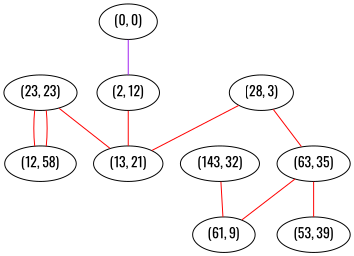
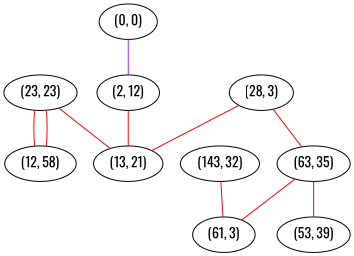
node "(61, 9)": label "(61, 9)" -> "(61, 3)"
